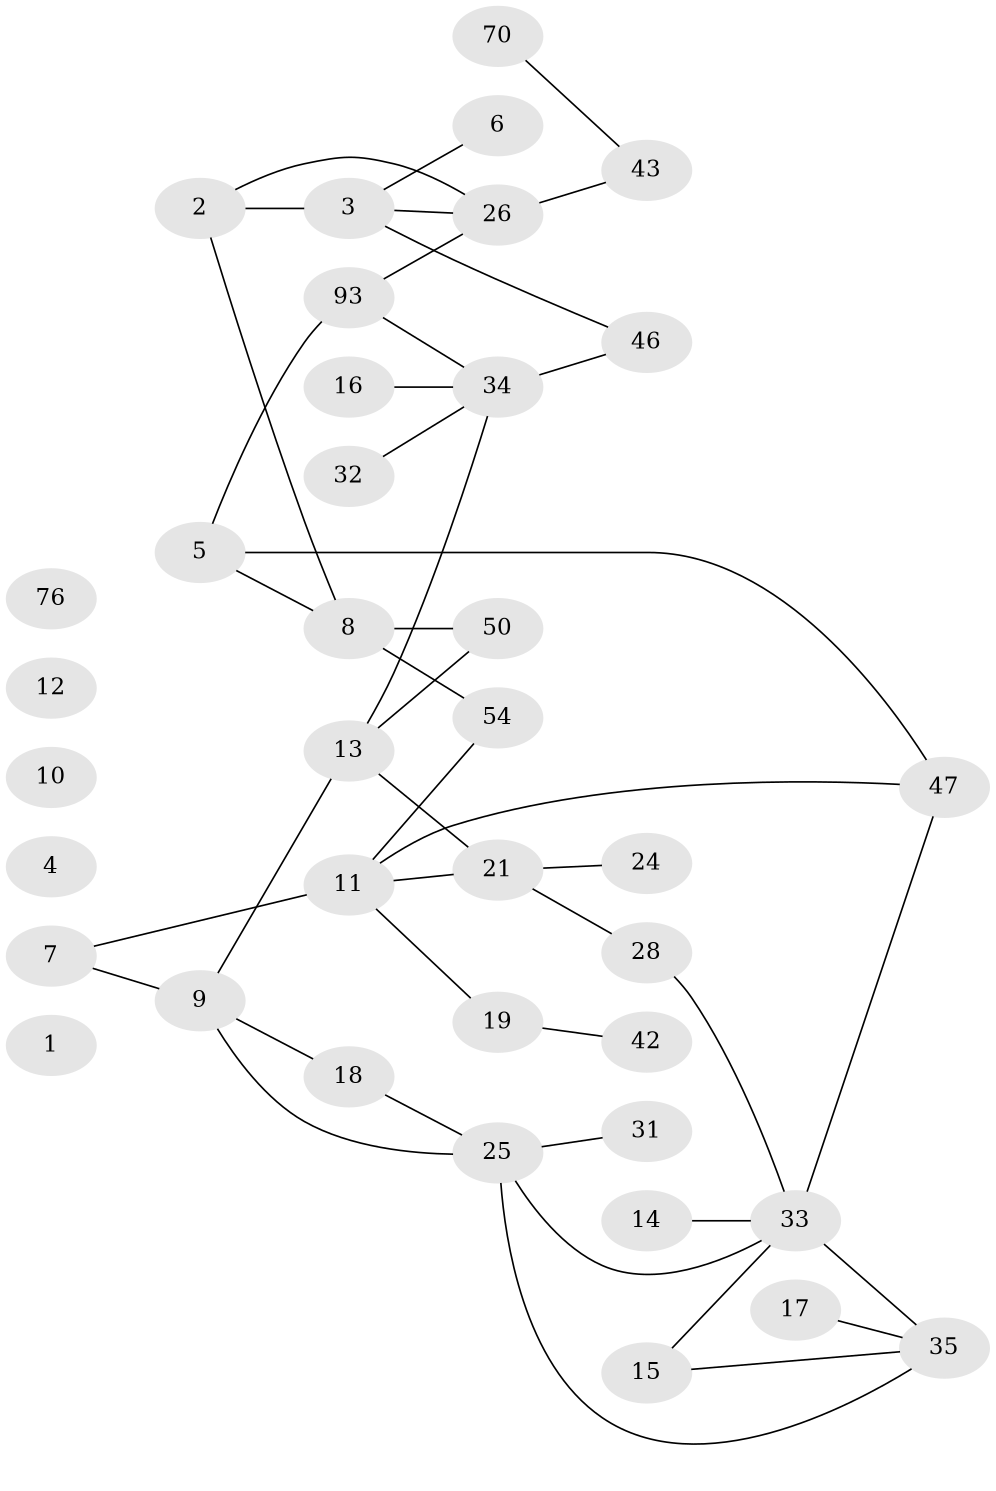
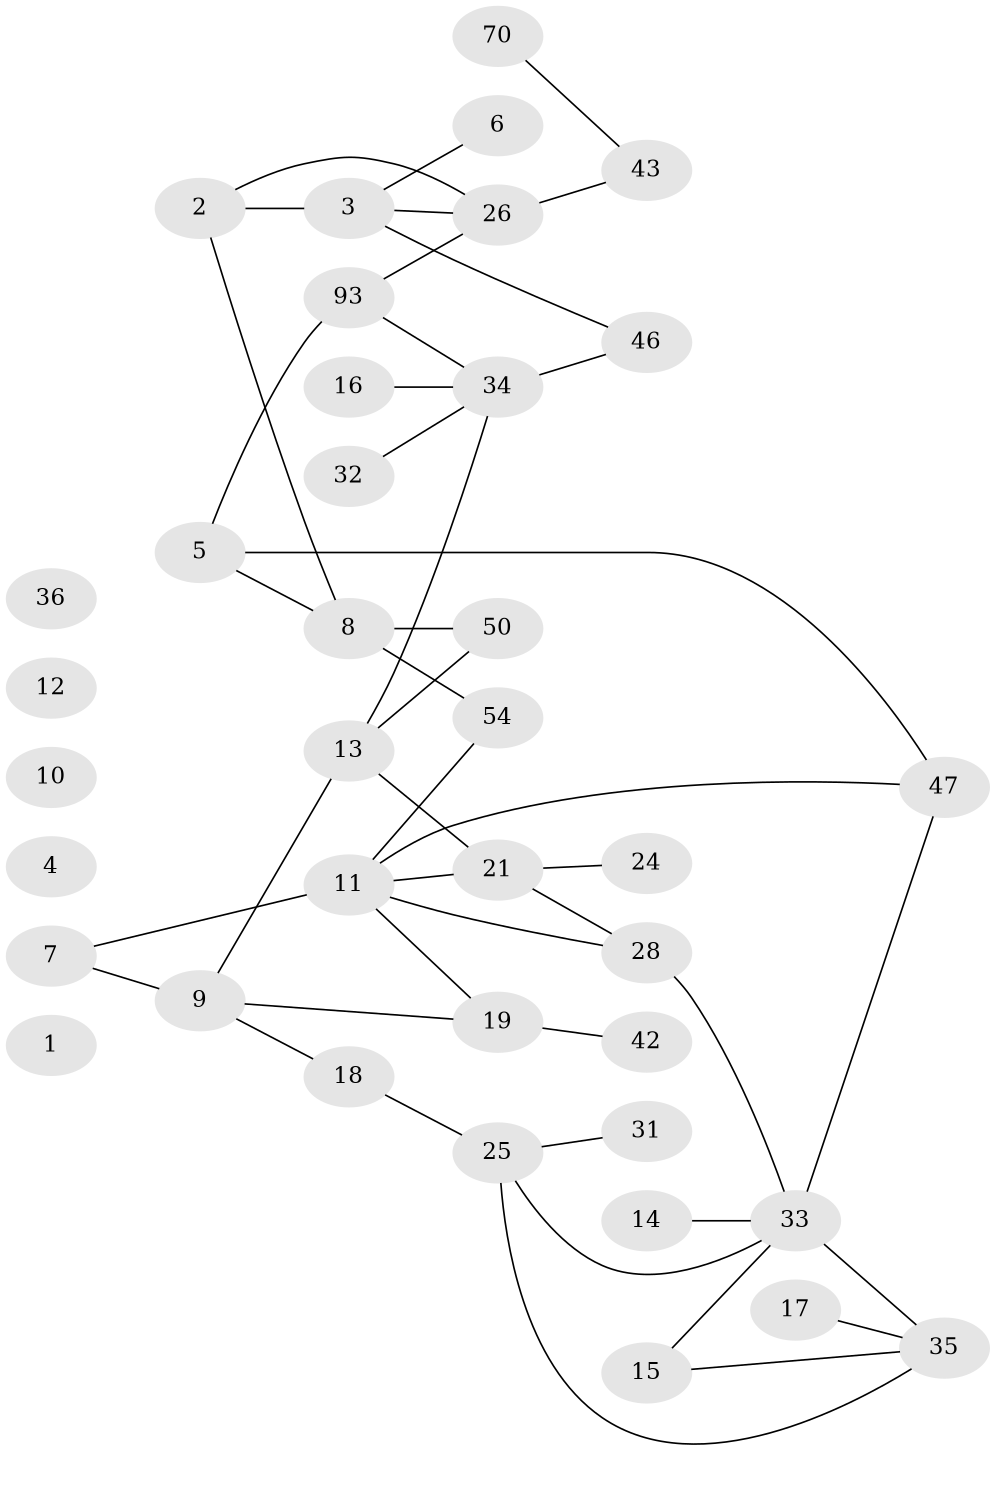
node "76": label "76" -> "36"
edge "11" -- "28": added
edge "9" -- "25": now "9" -- "19"
